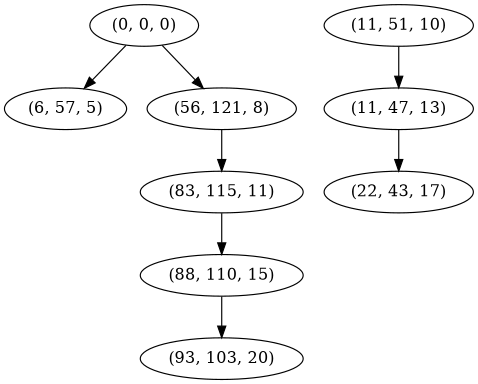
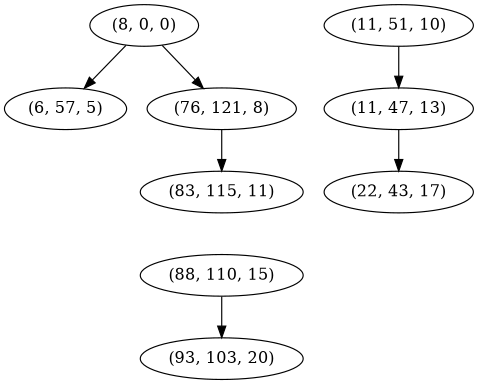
node "(0, 0, 0)": label "(0, 0, 0)" -> "(8, 0, 0)"
node "(56, 121, 8)": label "(56, 121, 8)" -> "(76, 121, 8)"
edge "(83, 115, 11)" -> "(88, 110, 15)": removed
